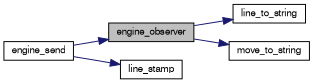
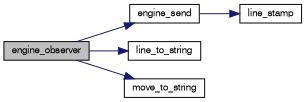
edge "engine_send" -> "engine_observer": reversed
